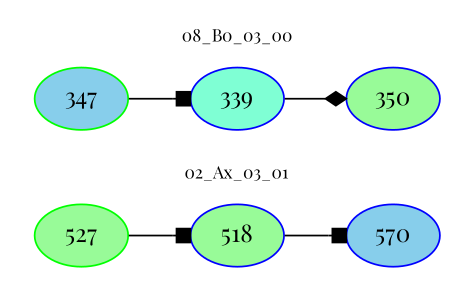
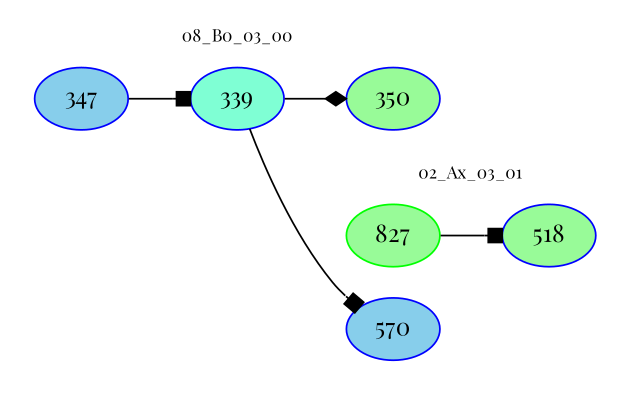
node "347": color green -> blue
node "527": label "527" -> "827"
edge "518" -> "570": now "339" -> "570"
